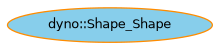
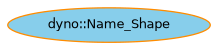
node "dyno::Shape_Shape": label "dyno::Shape_Shape" -> "dyno::Name_Shape"
